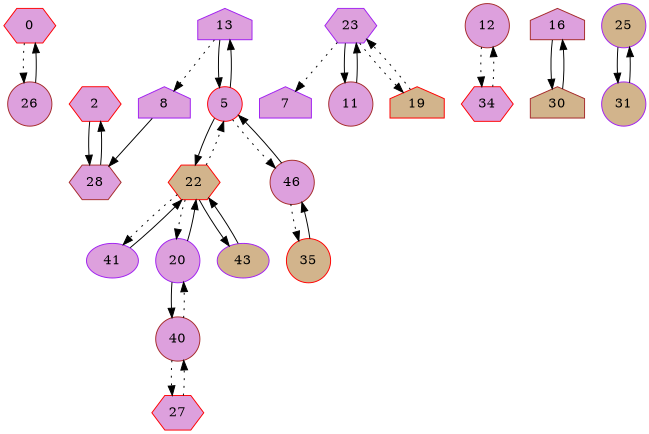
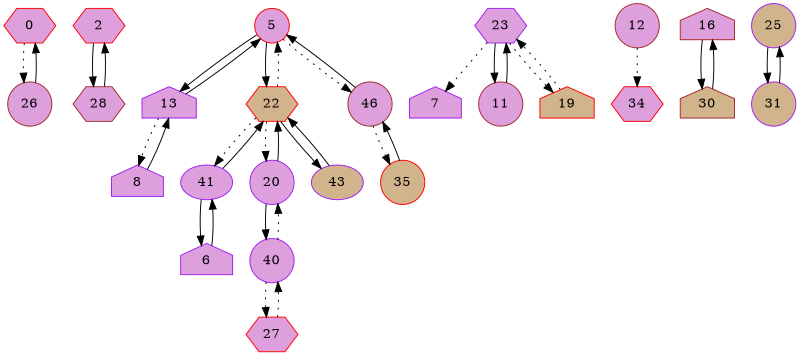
edge "34" -> "12": removed
edge "8" -> "28": now "8" -> "13"
node "6": added
node "40": color brown -> purple
